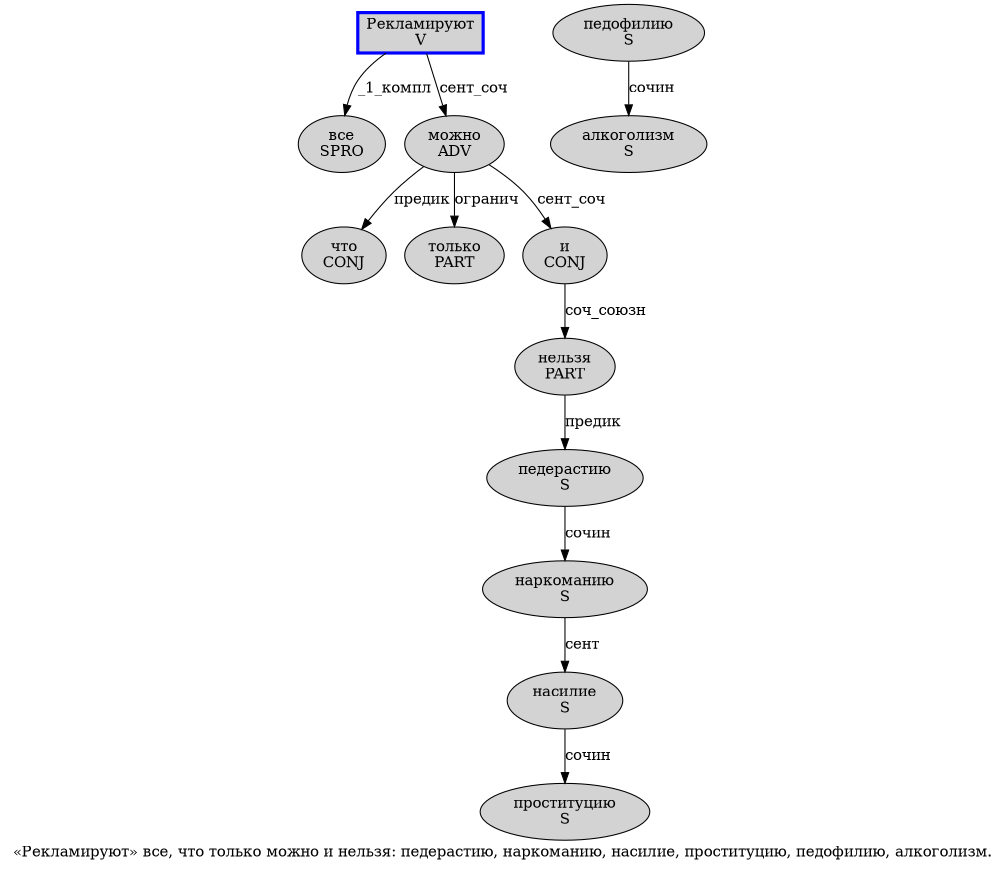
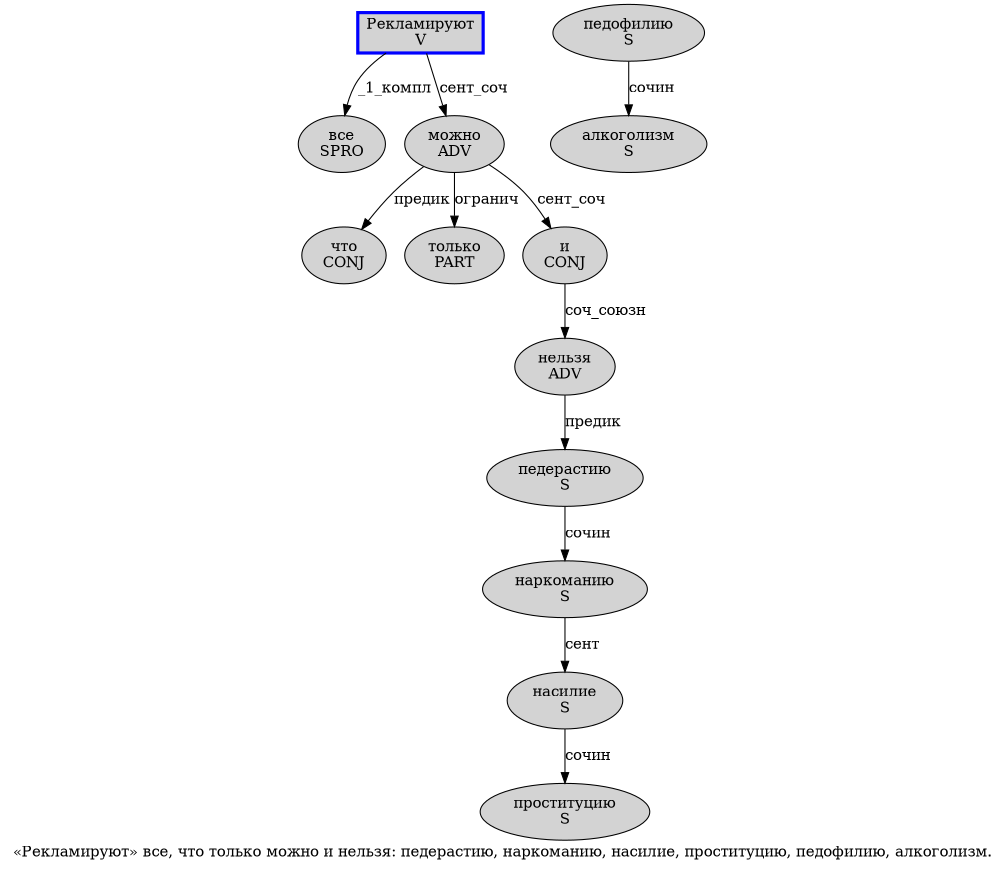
node "нельзя PART": label "нельзя PART" -> "нельзя ADV"
